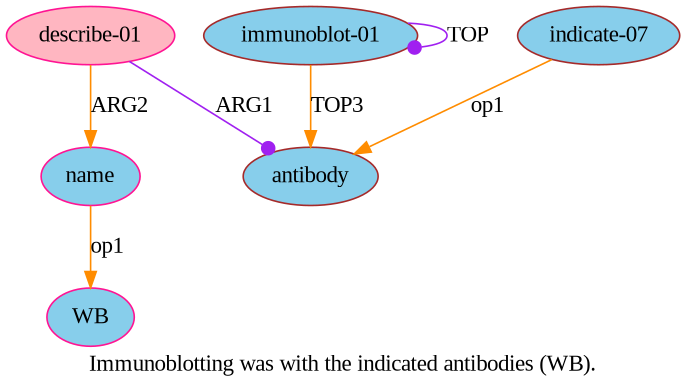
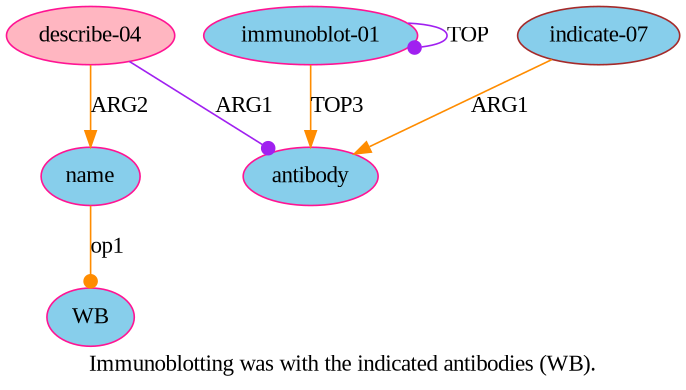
node "describe-01": label "describe-01" -> "describe-04"
node "immunoblot-01": color brown -> deeppink
edge "indicate-07" -> "antibody": label "op1" -> "ARG1"
node "antibody": color brown -> deeppink
edge "name" -> "WB": arrowhead normal -> dot
